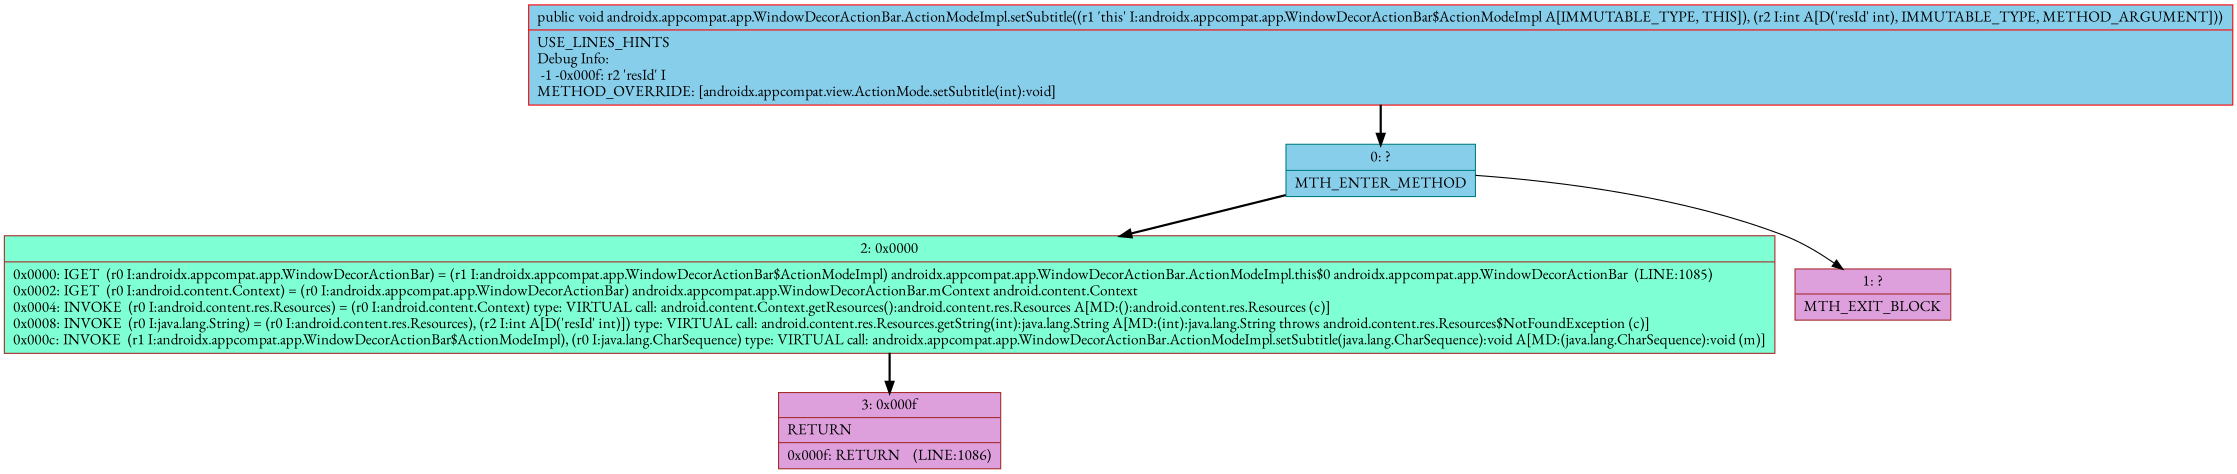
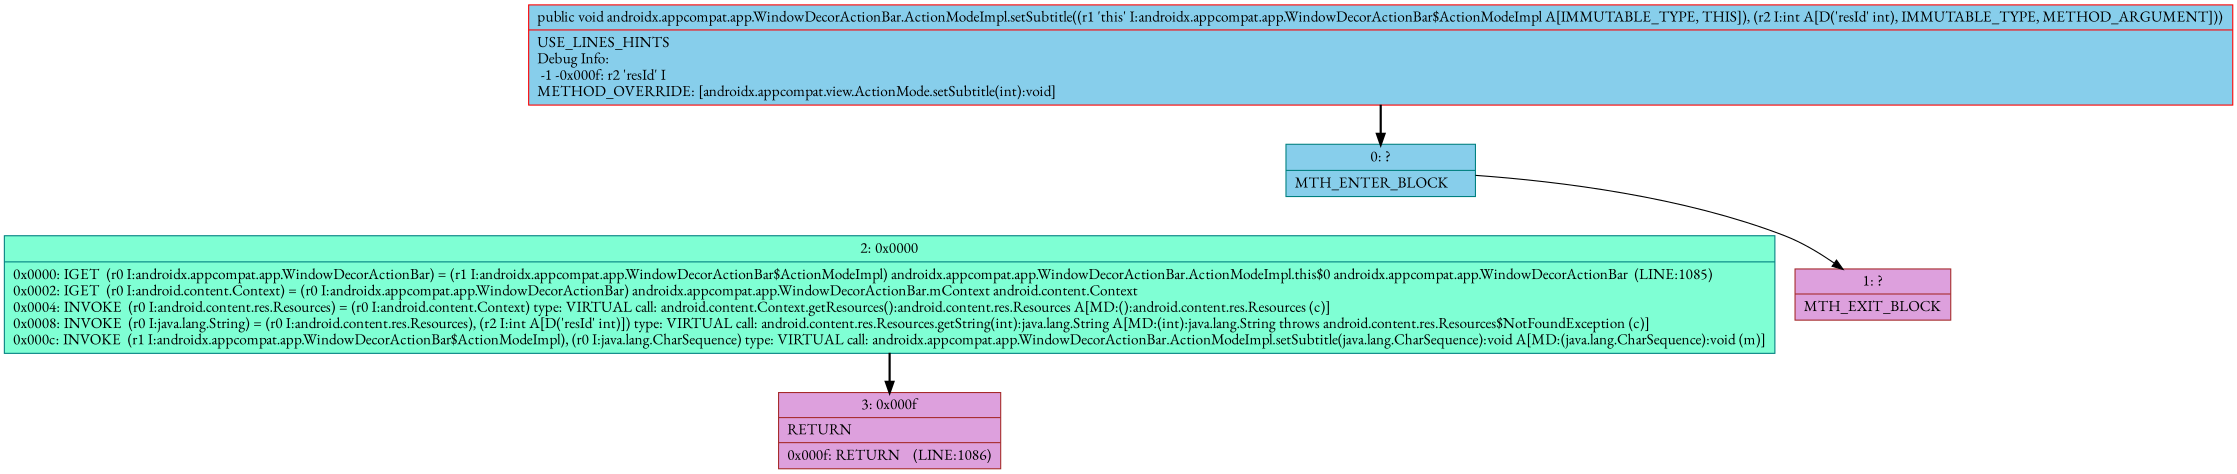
node "0: ?": text "MTH_ENTER_METHOD" -> "MTH_ENTER_BLOCK"
edge "0: ?" -> "2: 0x0000": removed
node "2: 0x0000": color brown -> teal
